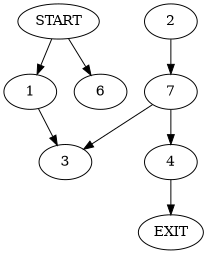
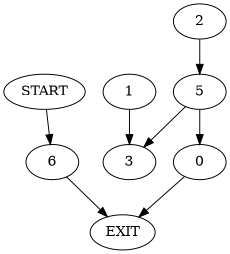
edge "START" -> "1": removed
node "7": label "7" -> "5"
node "4": label "4" -> "0"
edge "6" -> "EXIT": added
